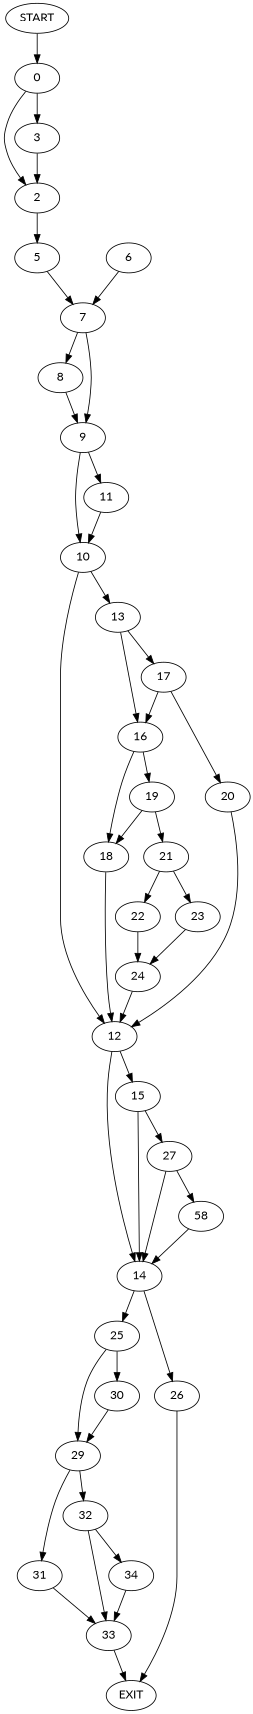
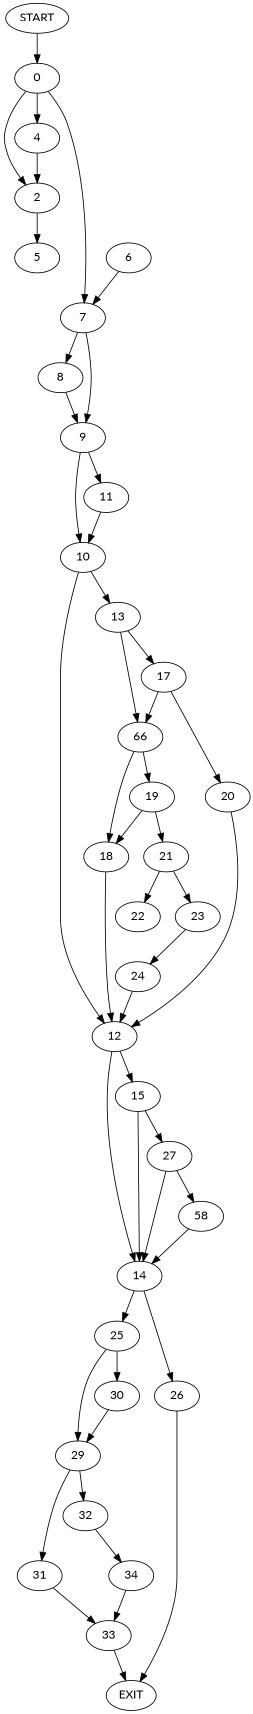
node "3": label "3" -> "4"
edge "5" -> "7": now "0" -> "7"
node "16": label "16" -> "66"
edge "22" -> "24": removed
edge "32" -> "33": removed
